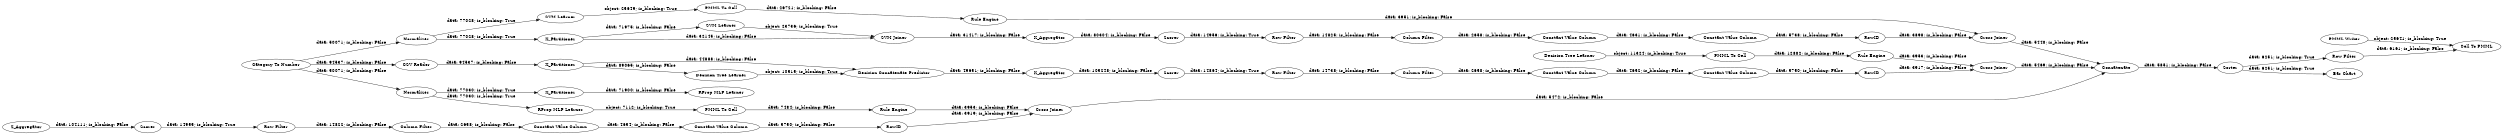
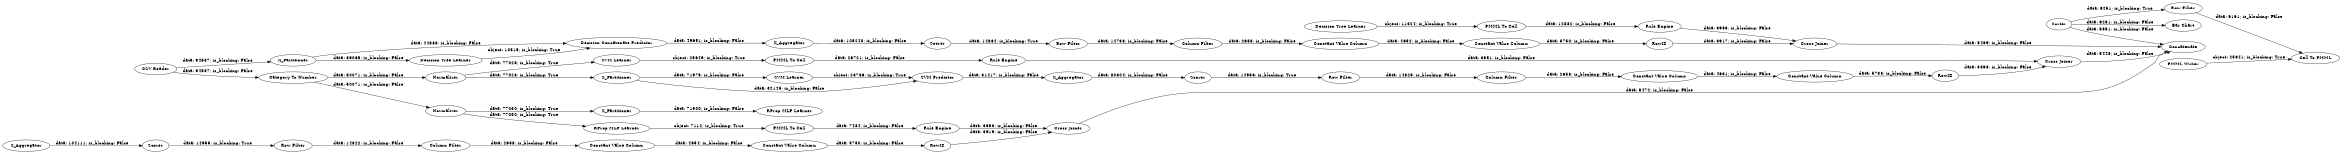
node "SVM Joiner": label "SVM Joiner" -> "SVM Predictor"
edge "Category To Number" -> "CSV Reader": reversed
edge "Concatenate" -> "Sorter": reversed
edge "Sorter" -> "Bar Chart": label "data: 6251; is_blocking: True" -> "data: 6251; is_blocking: False"
